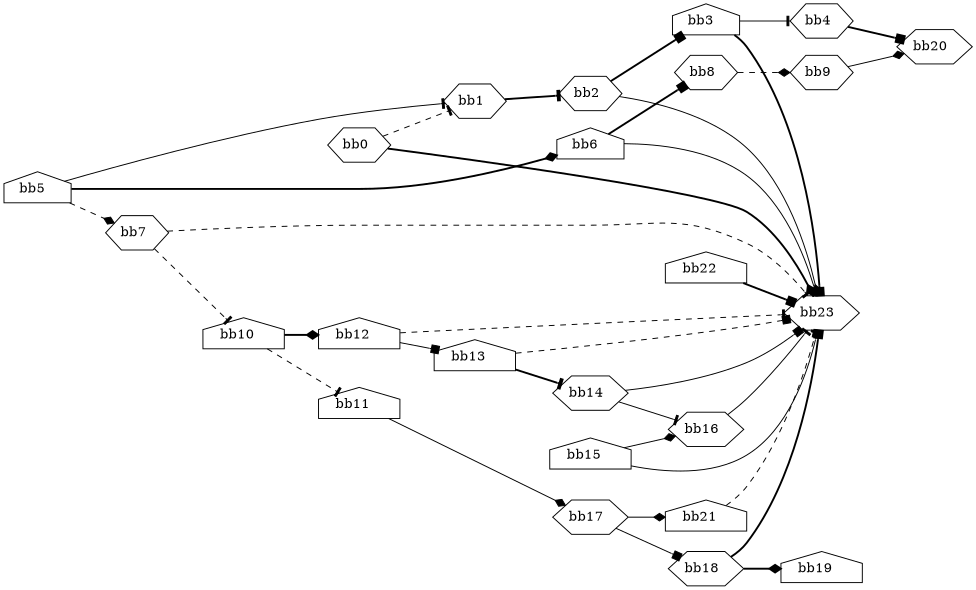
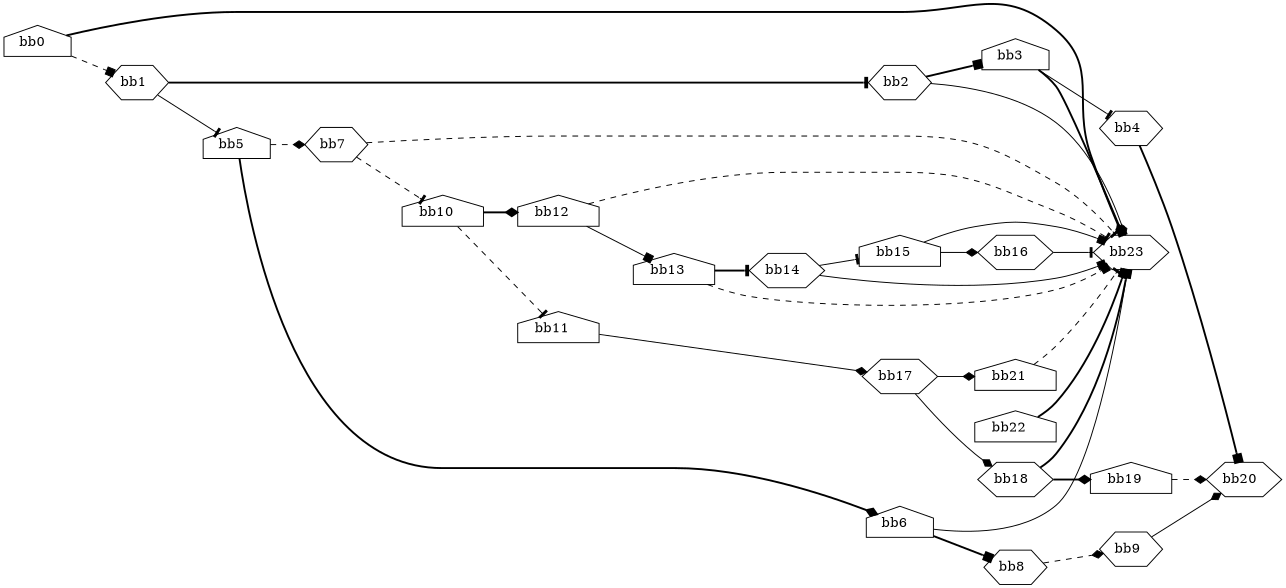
edge "bb0" -> "bb1": arrowhead tee -> box
edge "bb5" -> "bb1": reversed
node "bb0": shape hexagon -> house
edge "bb14" -> "bb16": now "bb14" -> "bb15"
edge "bb19" -> "bb20": added
edge "bb17" -> "bb18": arrowhead box -> diamond
